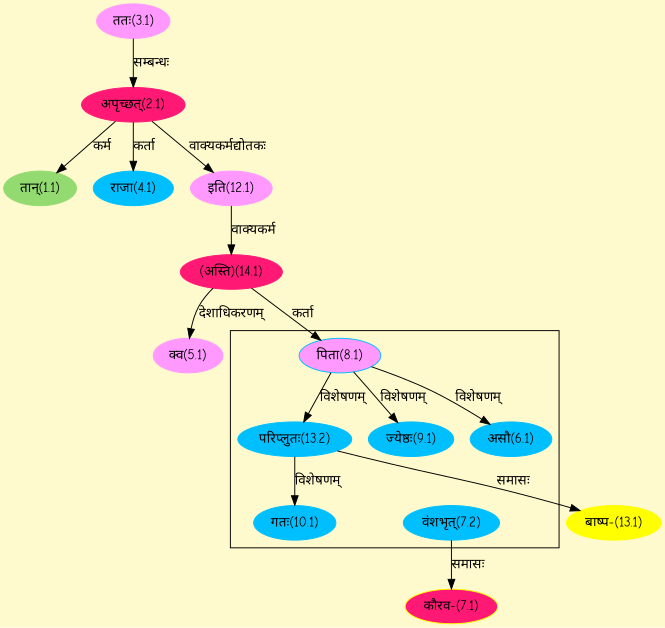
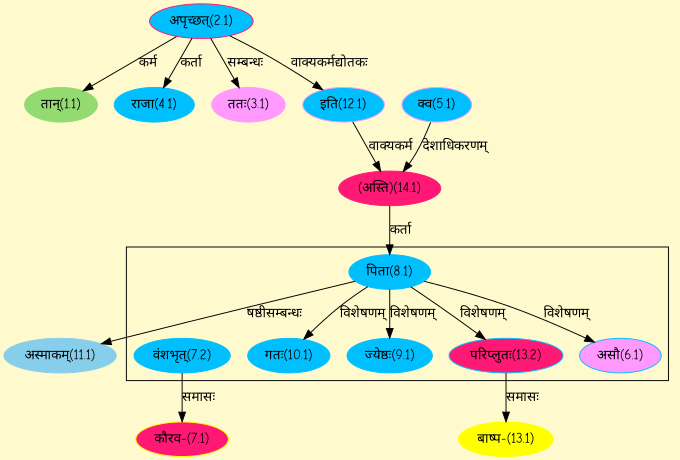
edge "ततः(3.1)" -> "अपृच्छत्(2.1)": reversed
node "अपृच्छत्(2.1)": fillcolor #ff1975 -> #00bfff
node "इति(12.1)": fillcolor #ff99ff -> #00bfff
edge "(अस्ति)(14.1)" -> "क्व(5.1)": reversed
node "अस्माकम्(11.1)": added
node "क्व(5.1)": fillcolor #ff99ff -> #00bfff
node "पिता(8.1)": fillcolor #ff99ff -> #00bfff
node "परिप्लुतः(13.2)": fillcolor #00bfff -> #ff1975
node "असौ(6.1)": fillcolor #00bfff -> #ff99ff
edge "परिप्लुतः(13.2)" -> "गतः(10.1)": now "पिता(8.1)" -> "गतः(10.1)"
